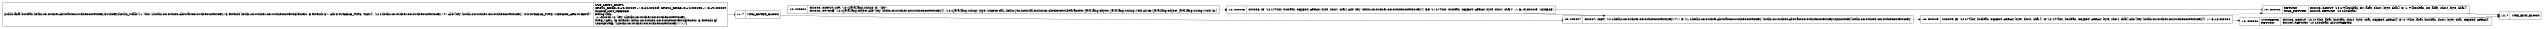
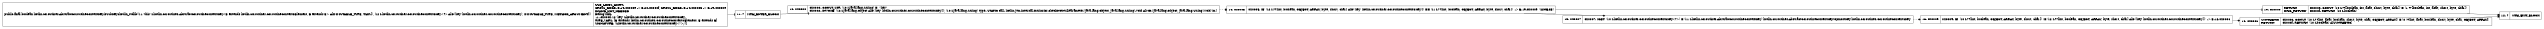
edge "16: 0x0009" -> "19: 0x000e": removed
edge "11: ?" -> "15: 0x0007": now "11: ?" -> "13: 0x0000"
